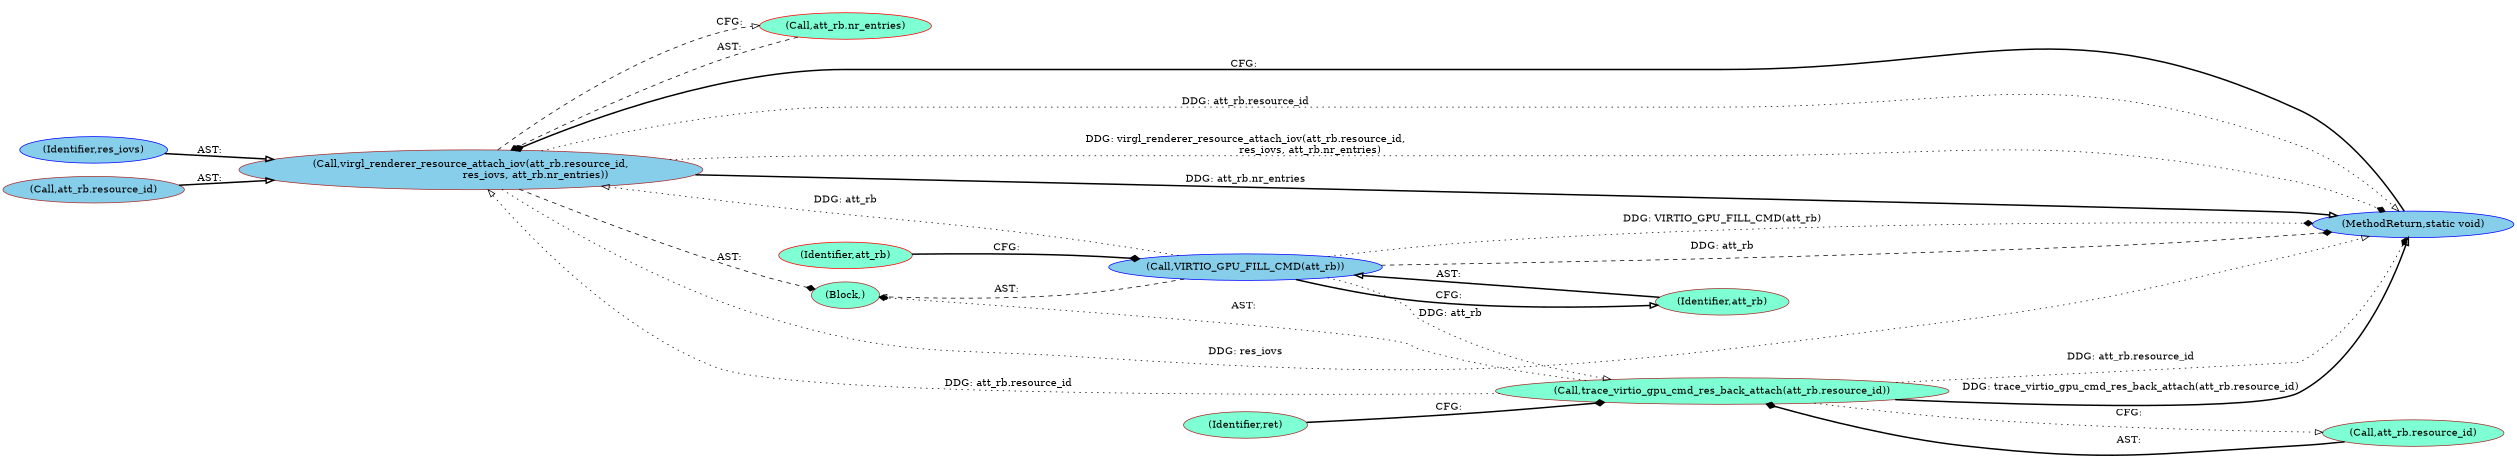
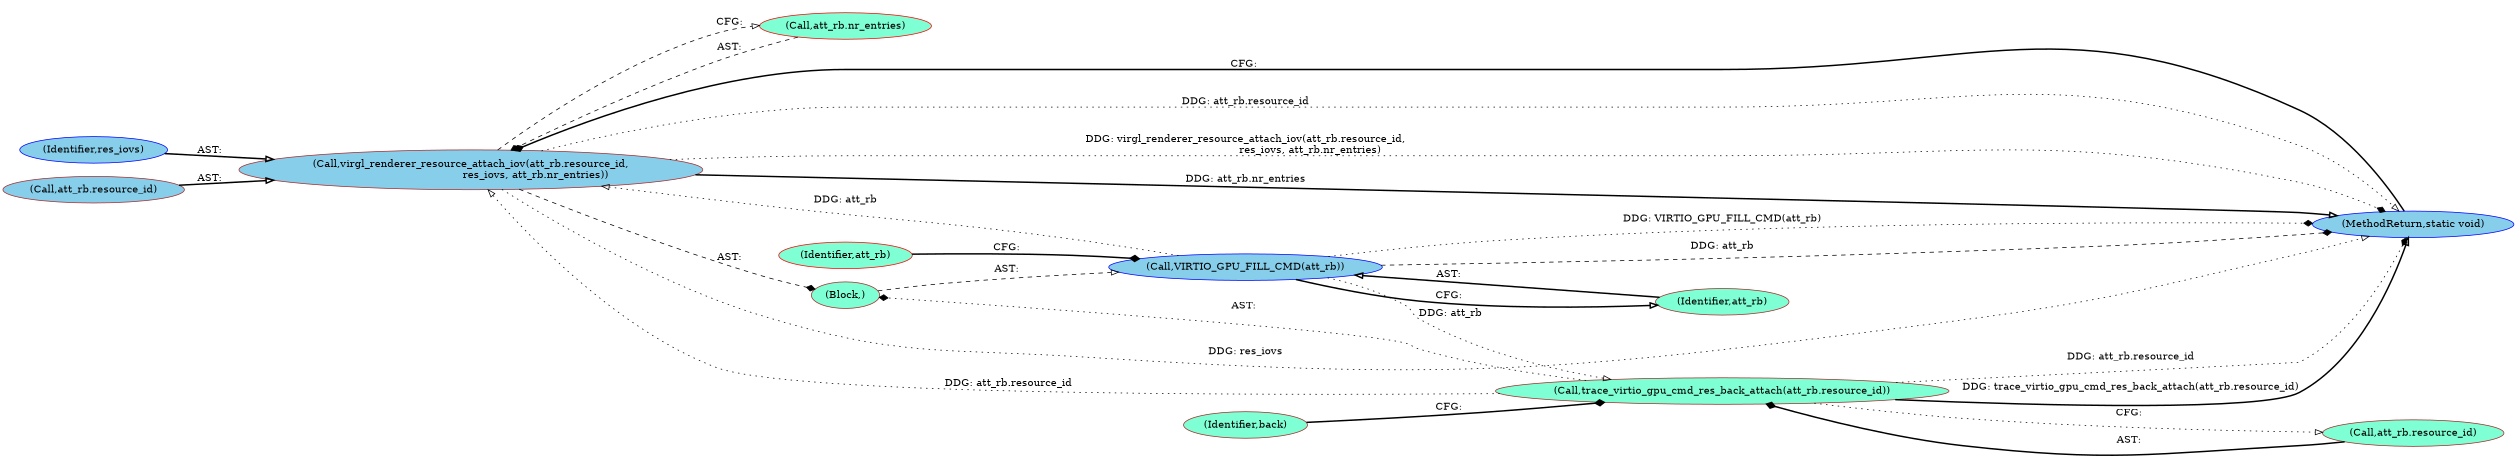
edge "(Call,VIRTIO_GPU_FILL_CMD(att_rb))" -> "(Block,)": reversed
node "(Identifier,ret)": label "(Identifier,ret)" -> "(Identifier,back)"
